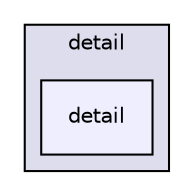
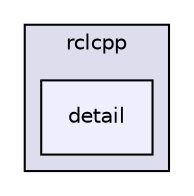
cluster "detail": label "detail" -> "rclcpp"
